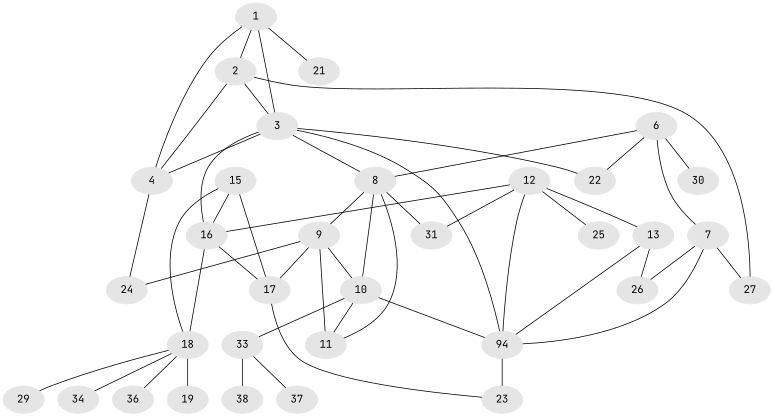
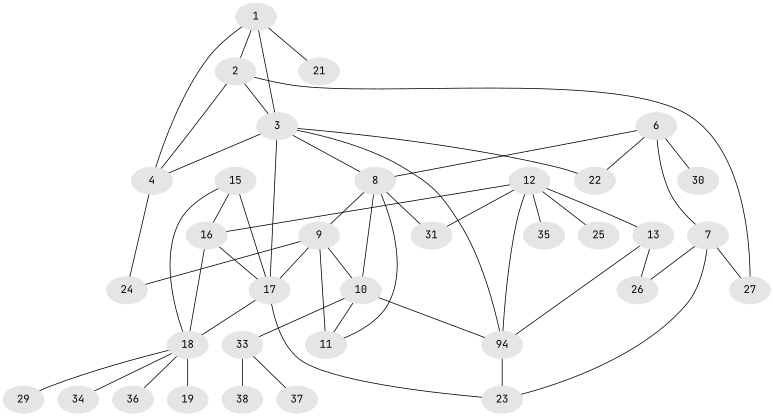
edge "3" -- "16": now "3" -- "17"
node "35": added
edge "17" -- "18": added
edge "7" -- "94": now "7" -- "23"
